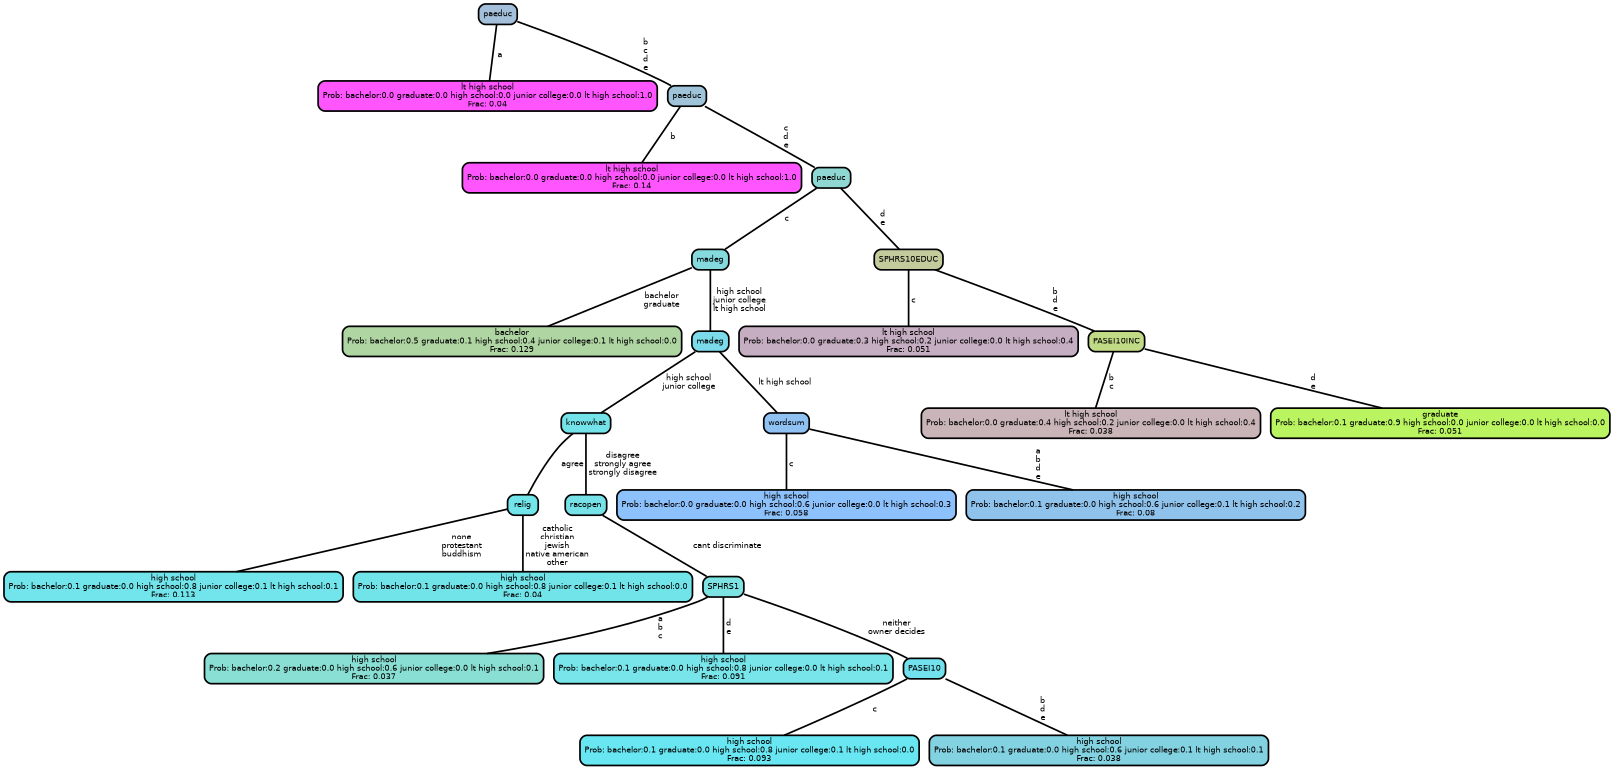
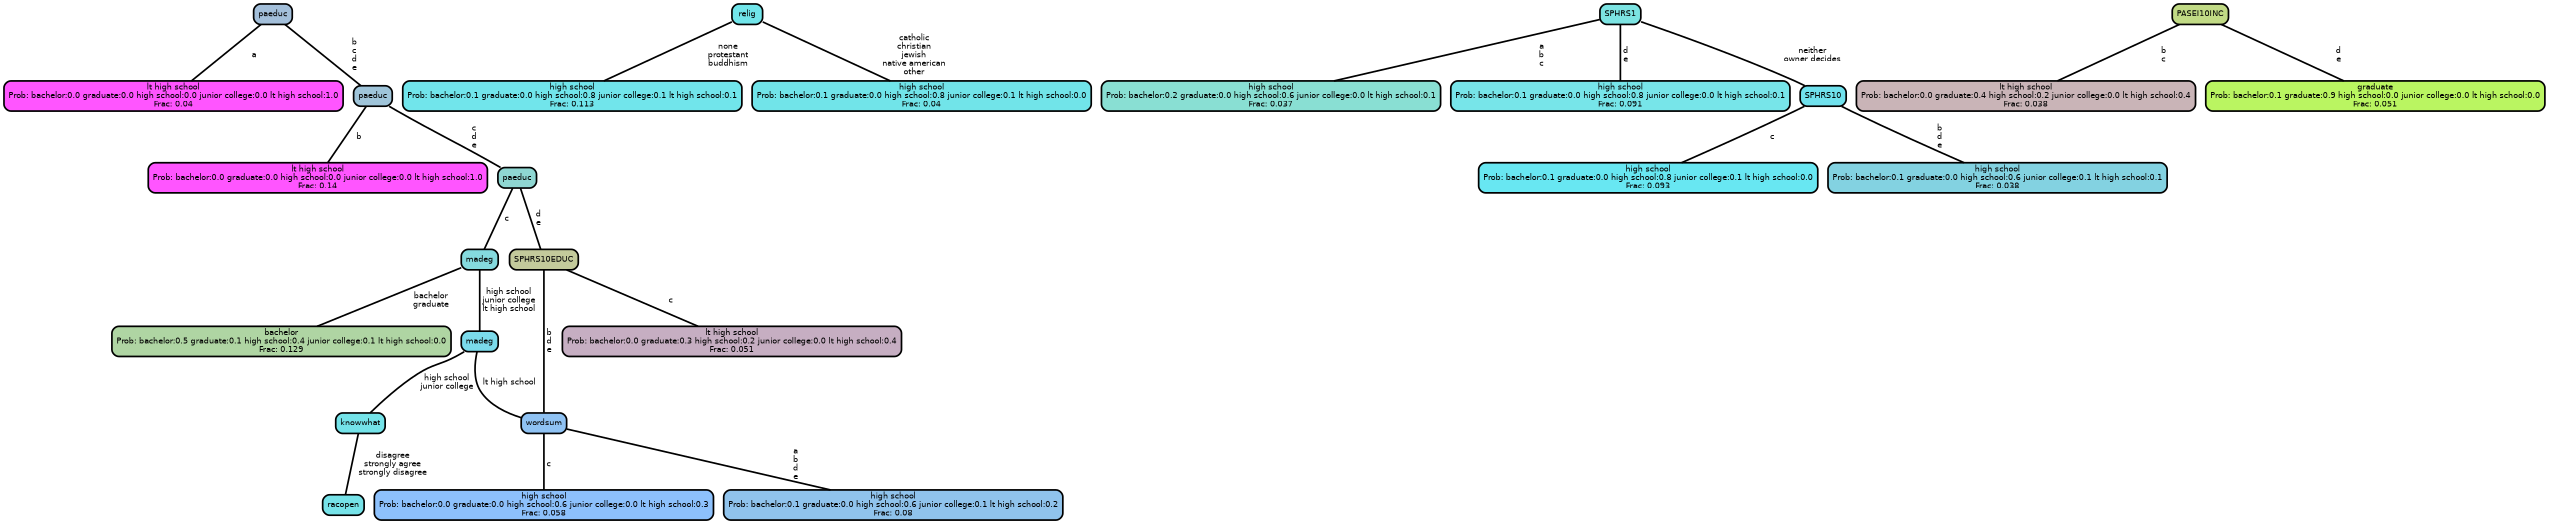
edge "SPHRS10EDUC" -- "PASEI10INC": now "SPHRS10EDUC" -- "wordsum"
edge "knowwhat" -- "relig": removed, label "agree"
edge "racopen" -- "SPHRS1": removed, label "cant discriminate"
node "PASEI10": label "PASEI10" -> "SPHRS10"
